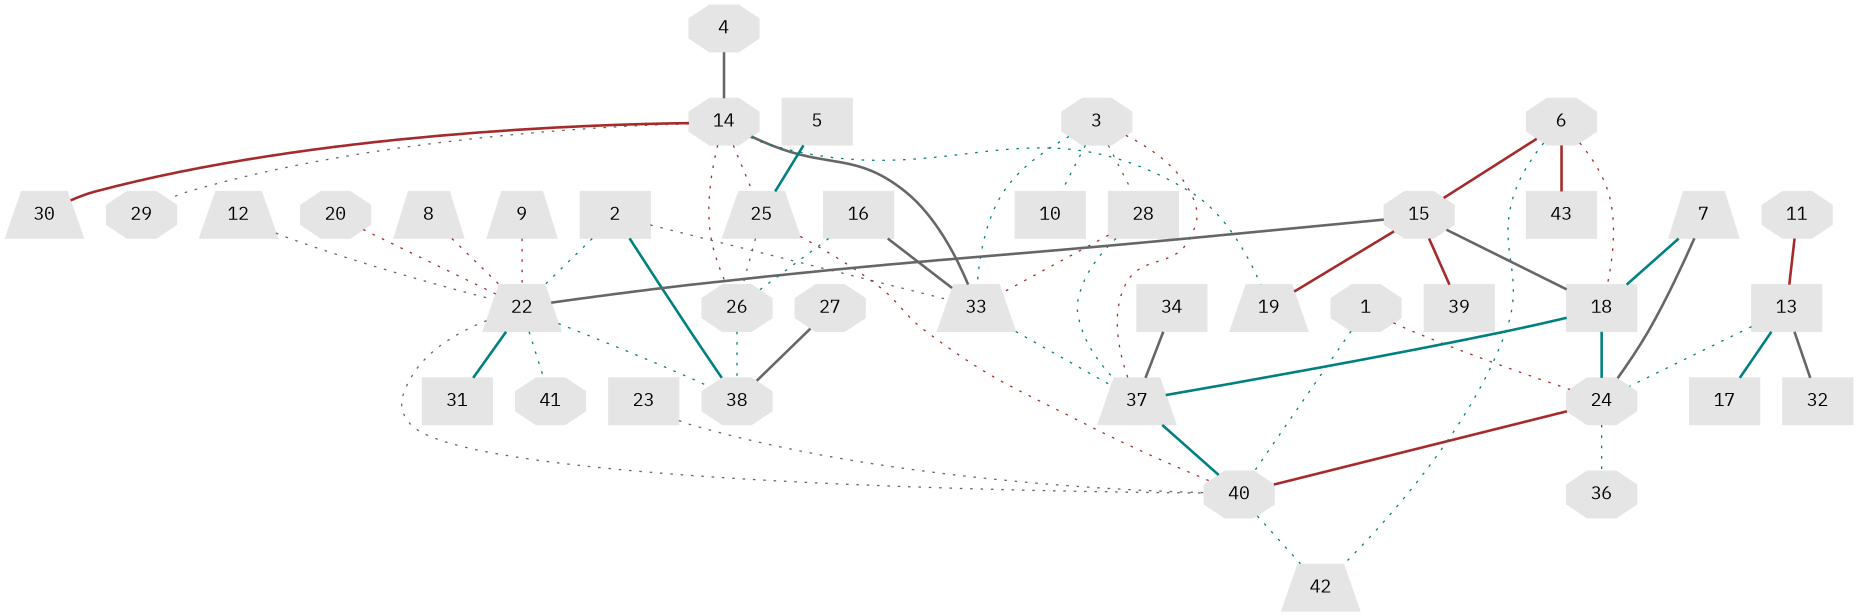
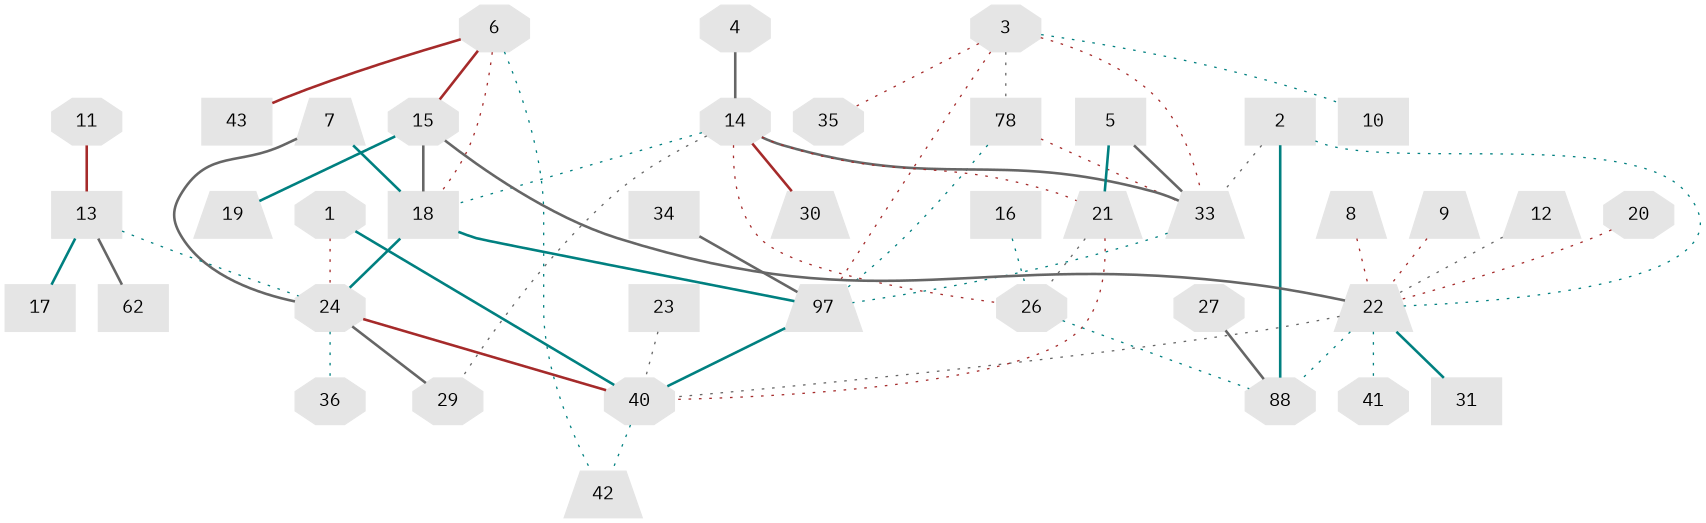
node "35": added
edge "14" -- "19": now "14" -- "18"
edge "3" -- "33": color teal -> brown
node "25": label "25" -> "21"
node "28": label "28" -> "78"
edge "15" -- "19": color brown -> teal
edge "16" -- "33": now "5" -- "33"
node "39": removed
edge "24" -- "29": added
node "38": label "38" -> "88"
node "37": label "37" -> "97"
edge "1" -- "40": style dotted -> bold
node "32": label "32" -> "62"
